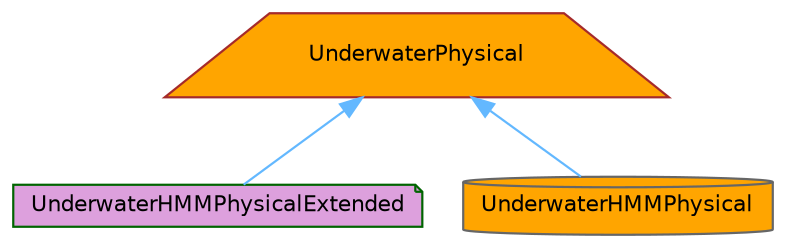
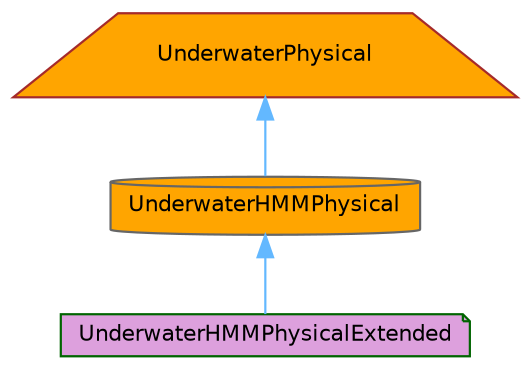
edge "UnderwaterHMMPhysicalExtended" -> "UnderwaterPhysical": now "UnderwaterHMMPhysicalExtended" -> "UnderwaterHMMPhysical"
